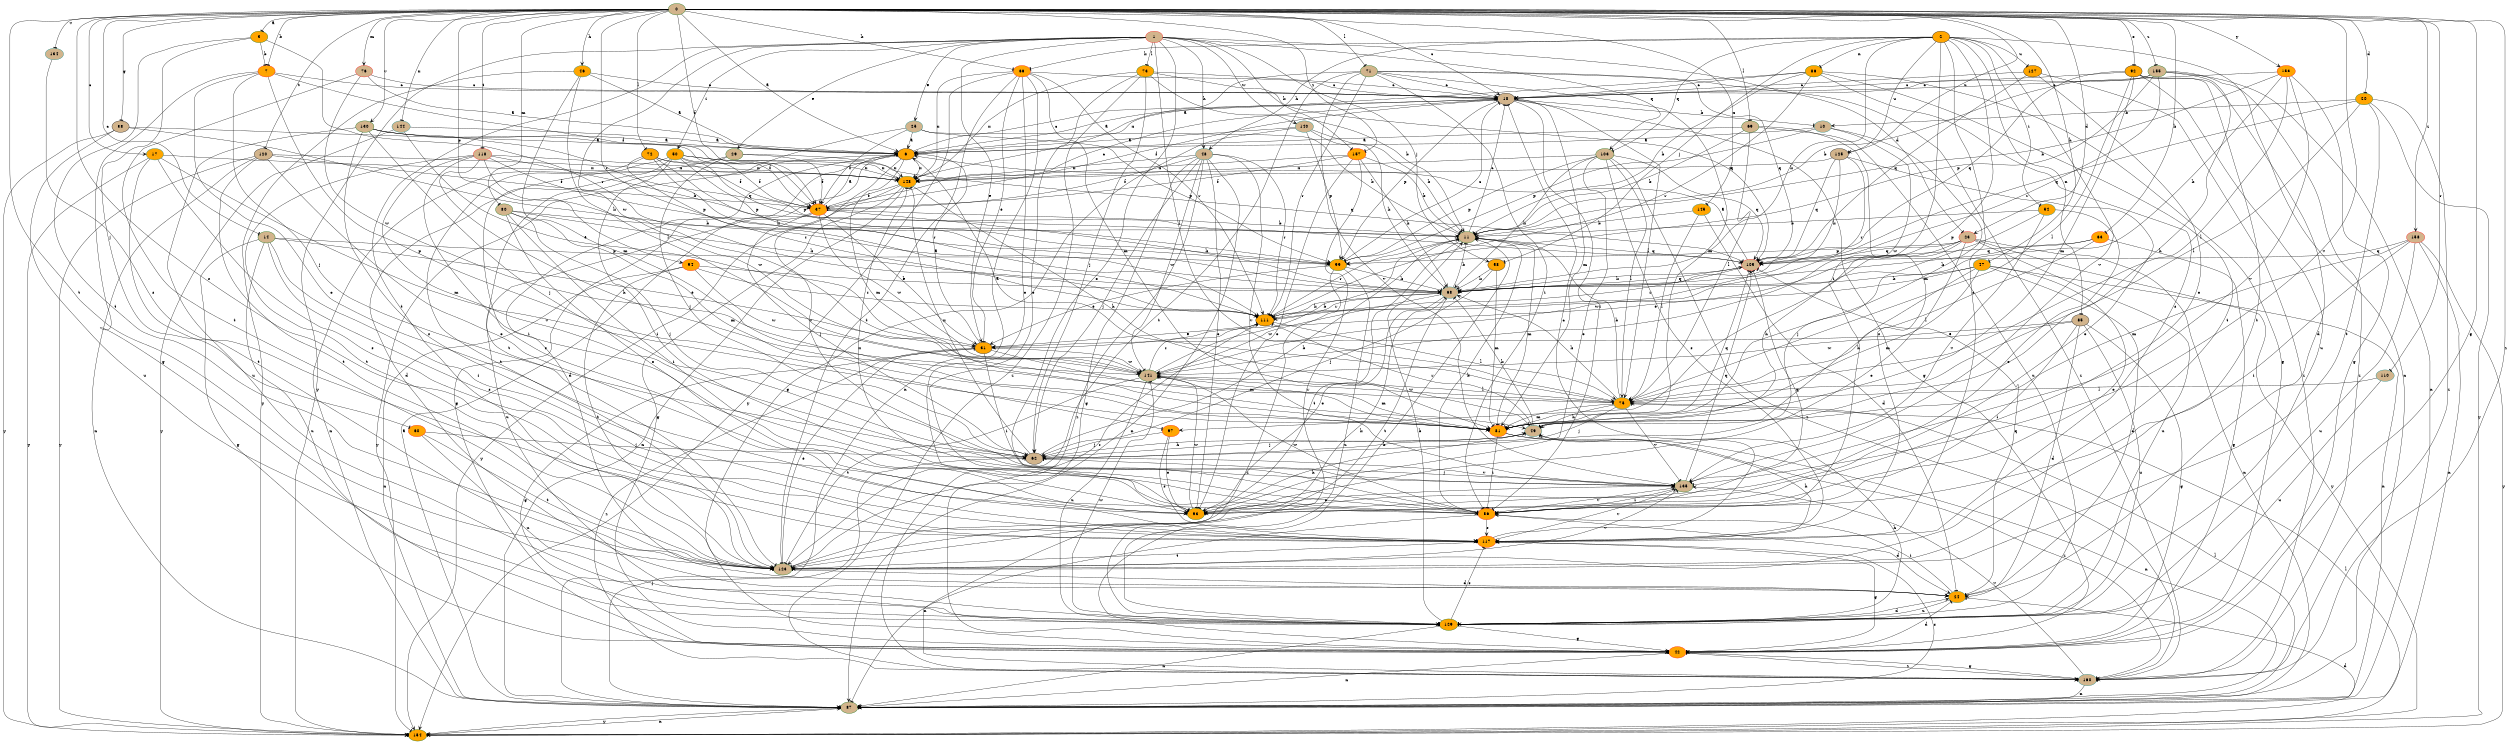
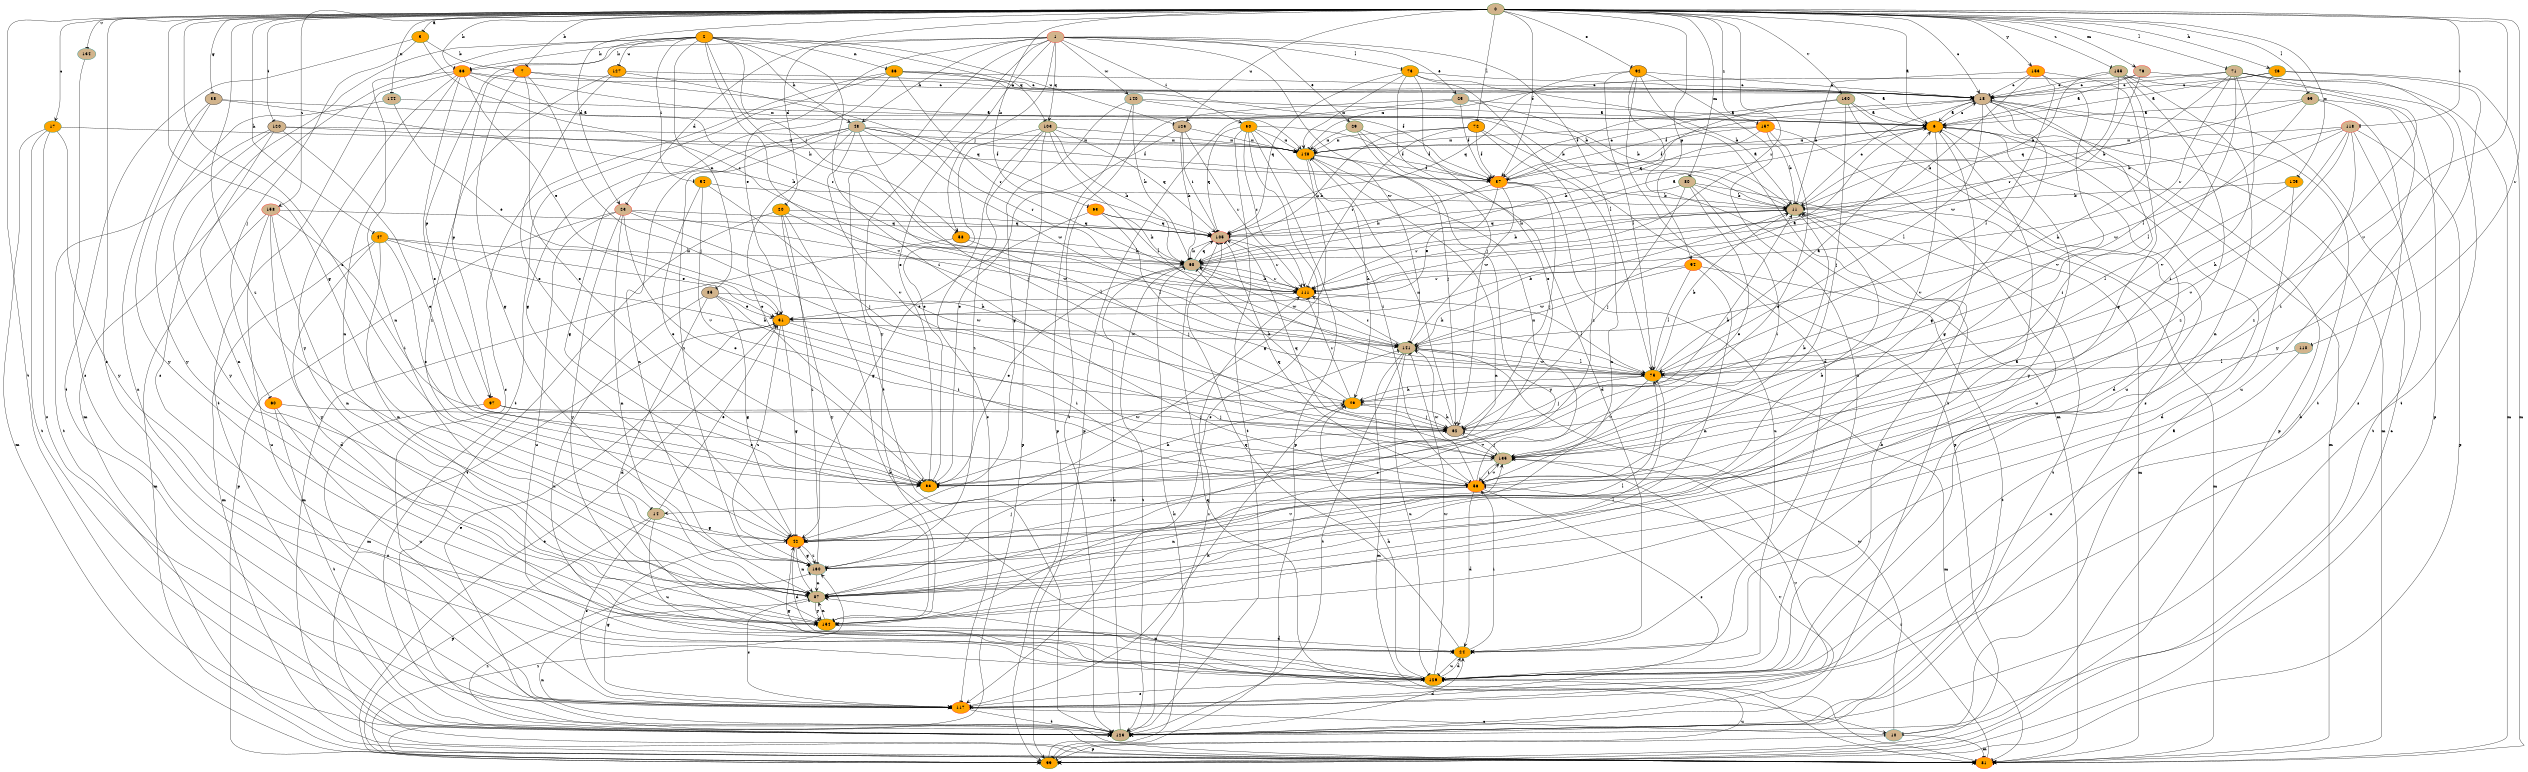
edge "1" -> "157": now "1" -> "66"
edge "125" -> "105": label "q" -> "i"
edge "94" -> "68": now "94" -> "75"
edge "141" -> "111": arrowhead tee -> vee
edge "157" -> "129": label "r" -> "u"
edge "117" -> "18": now "117" -> "10"
node "49": fillcolor tan -> orange
edge "14" -> "56": reversed
